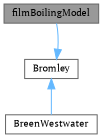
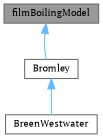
edge "filmBoilingModel" -> "Bromley": reversed
